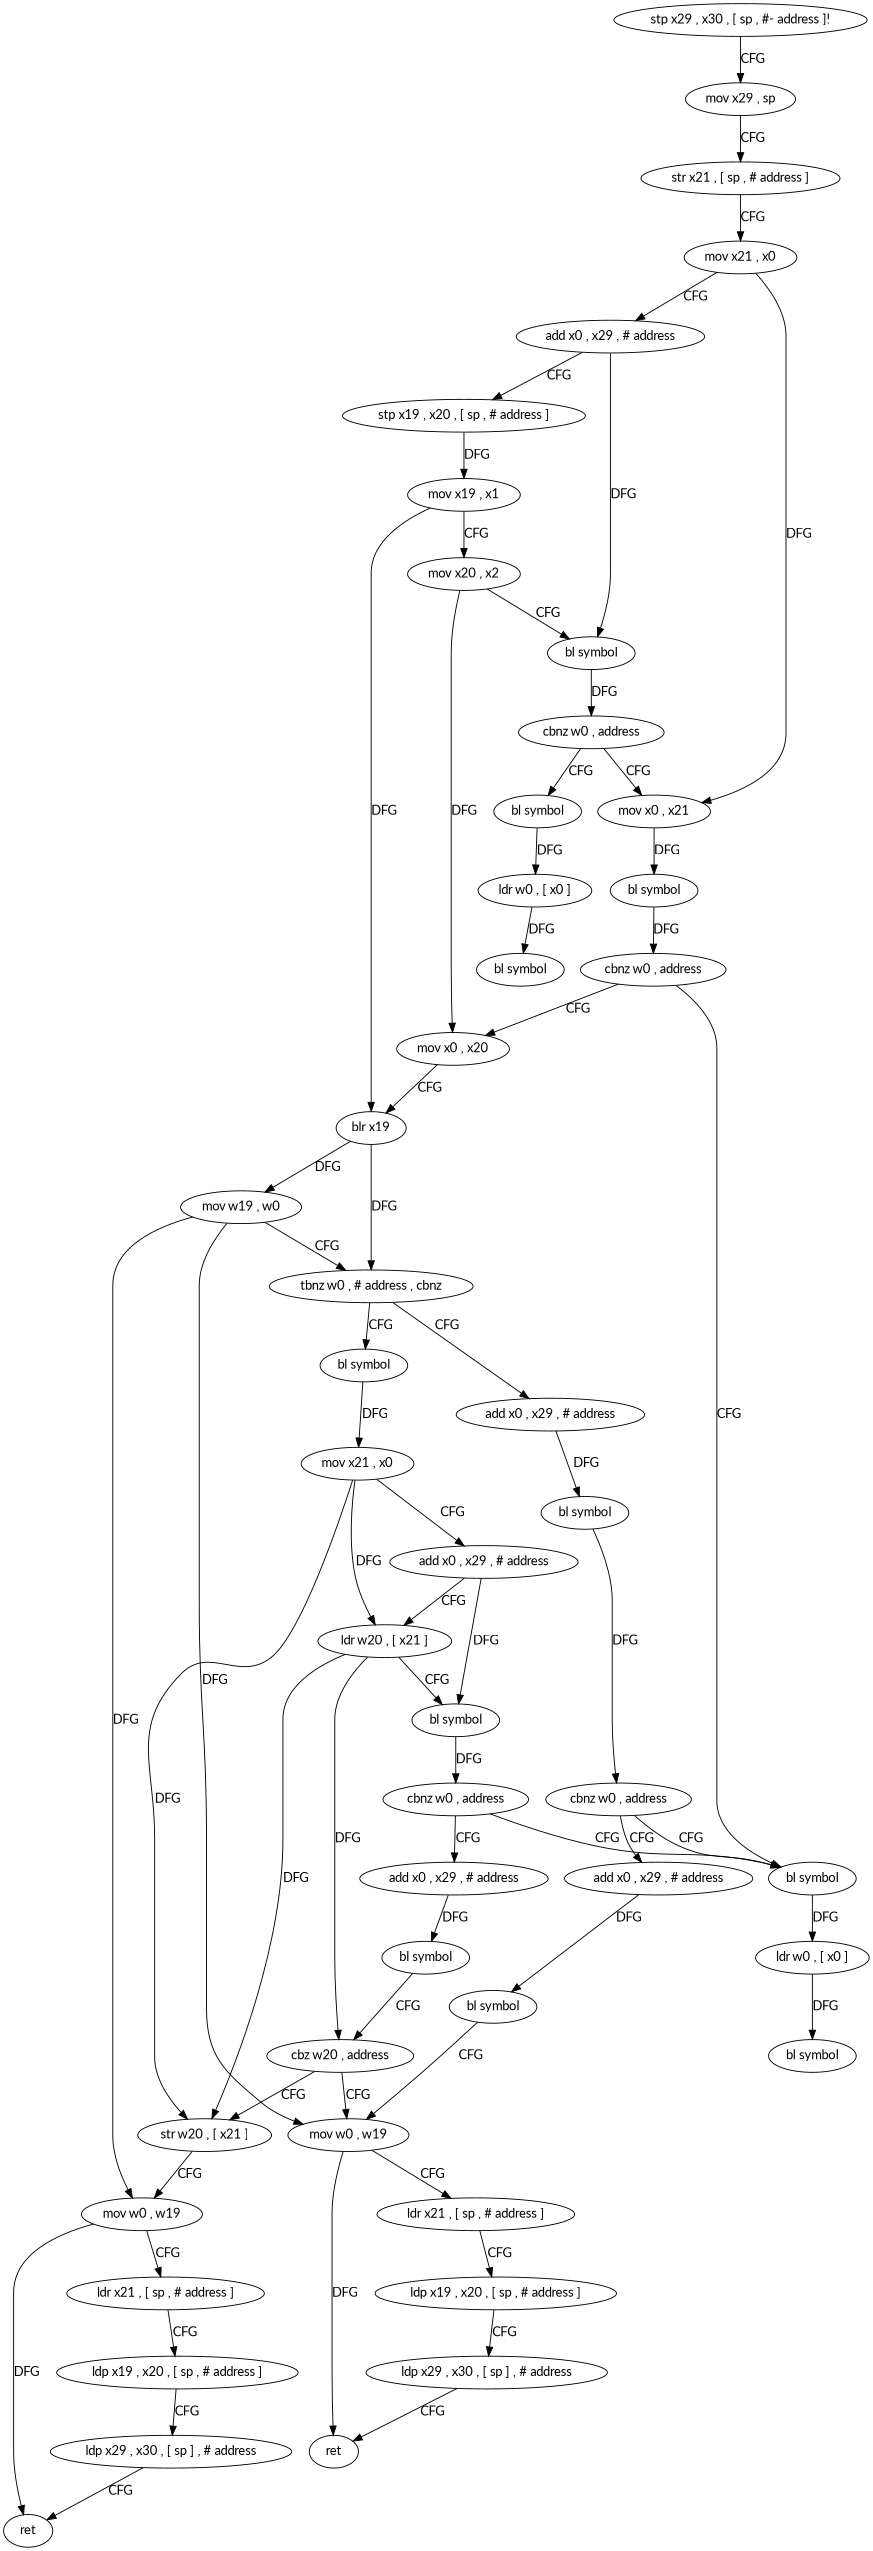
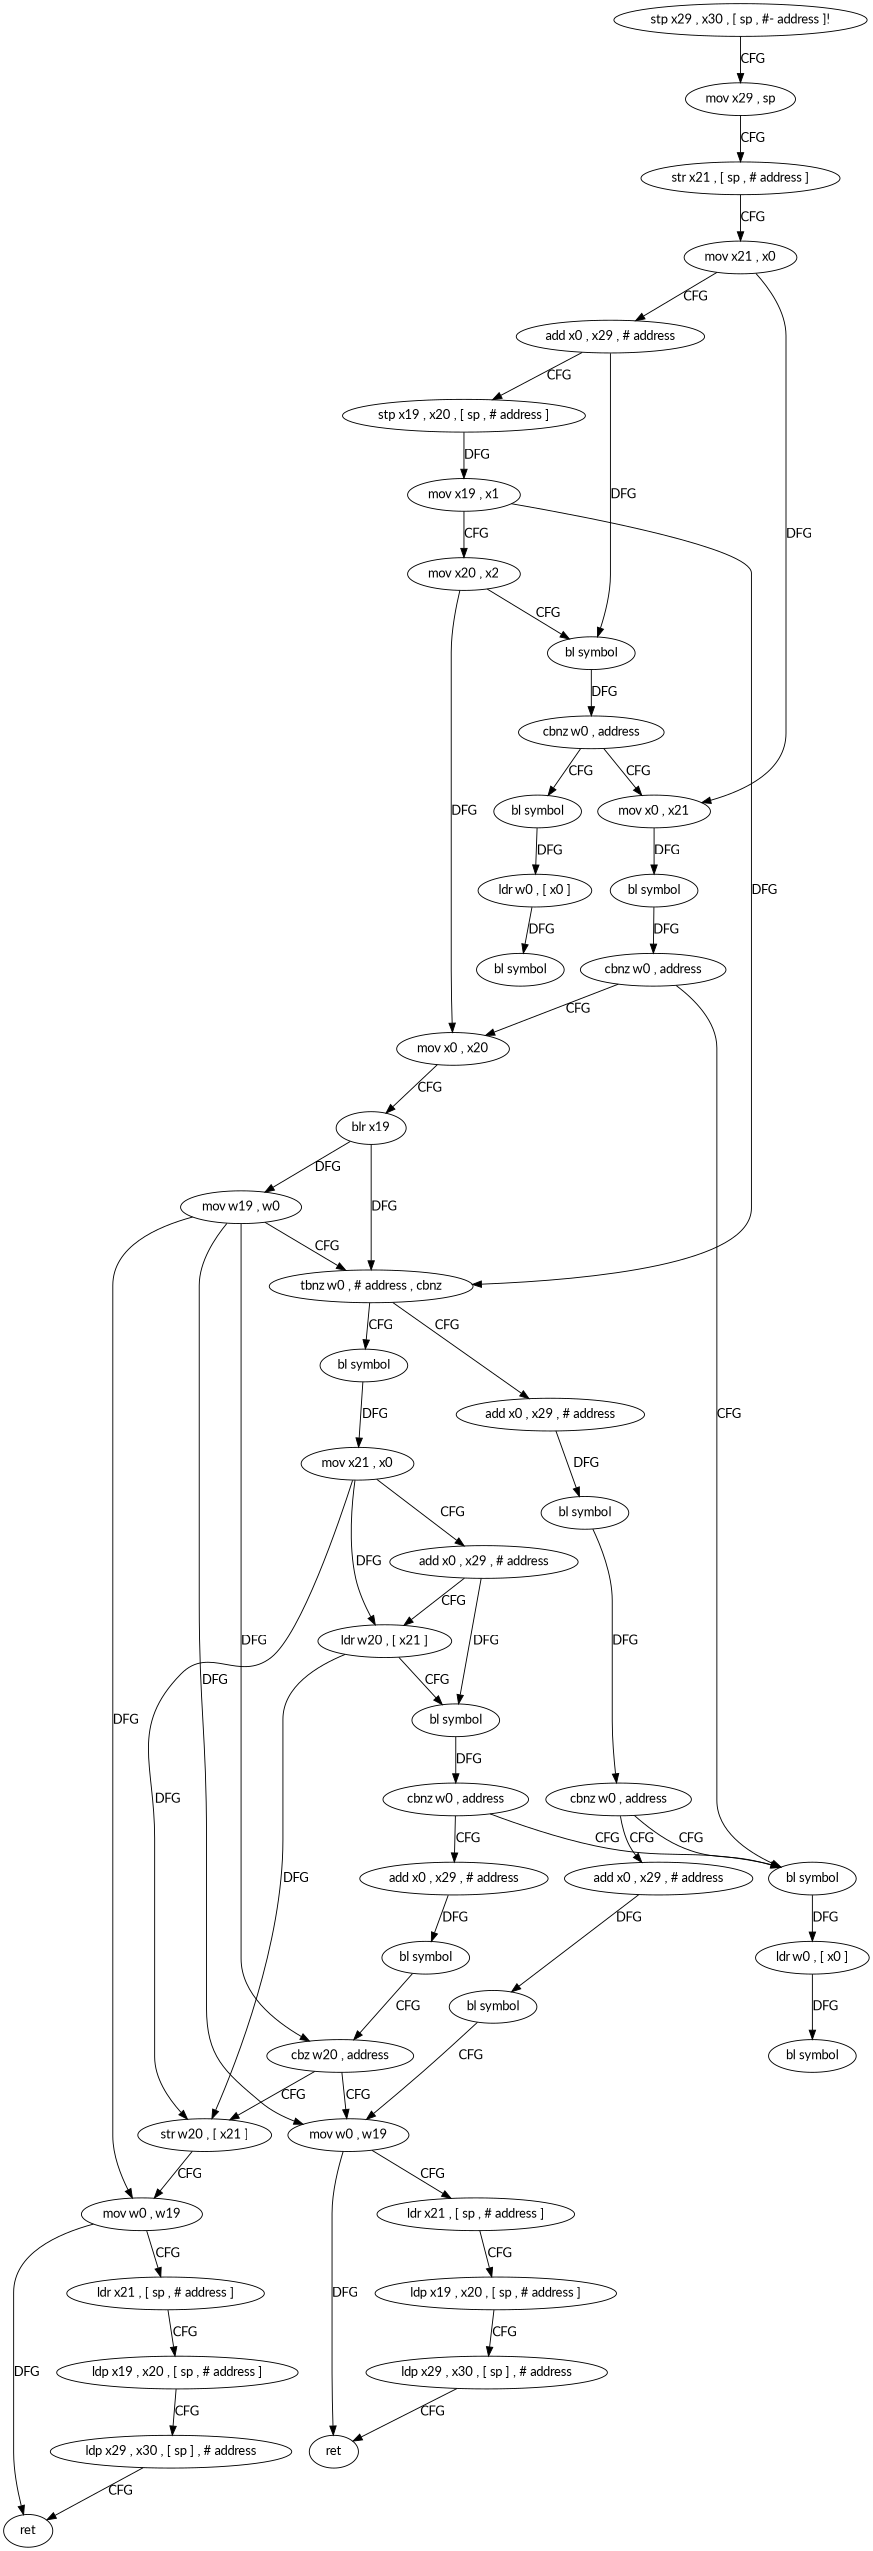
edge "mov x19 , x1" -> "blr x19": now "mov x19 , x1" -> "tbnz w0 , # address , cbnz"
edge "ldr w20 , [ x21 ]" -> "cbz w20 , address": now "mov w19 , w0" -> "cbz w20 , address"
